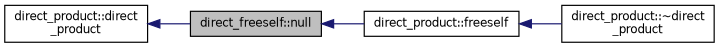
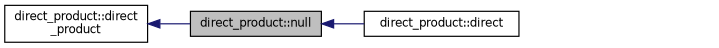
node "direct_freeself::null": label "direct_freeself::null" -> "direct_product::null"
node "direct_product::freeself": label "direct_product::freeself" -> "direct_product::direct"
node "direct_product::~direct _product": removed
